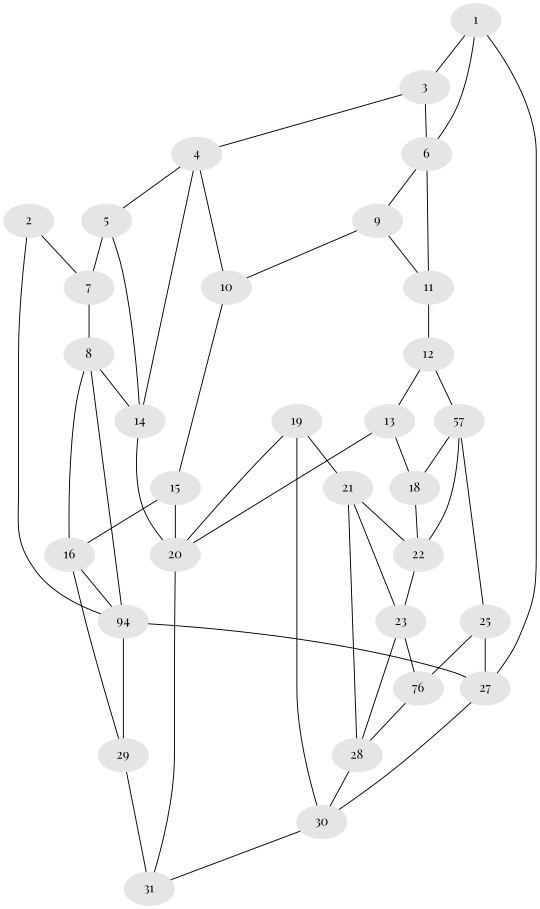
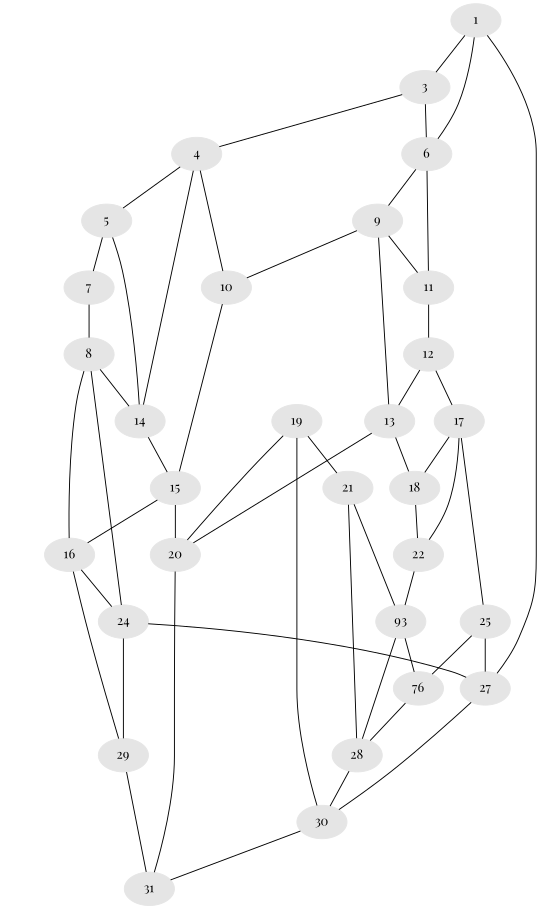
node "2": removed
edge "9" -- "13": added
node "57": label "57" -> "17"
edge "14" -- "20": now "14" -- "15"
edge "21" -- "22": removed
node "94": label "94" -> "24"
node "23": label "23" -> "93"
